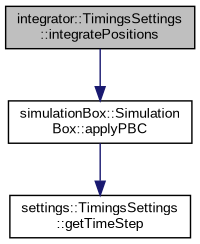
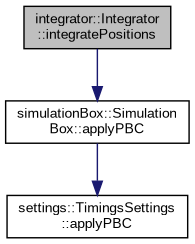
node "integrator::TimingsSettings ::integratePositions": label "integrator::TimingsSettings ::integratePositions" -> "integrator::Integrator ::integratePositions"
node "settings::TimingsSettings ::getTimeStep": label "settings::TimingsSettings ::getTimeStep" -> "settings::TimingsSettings ::applyPBC"
